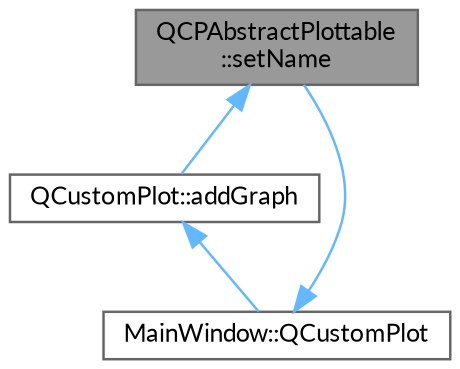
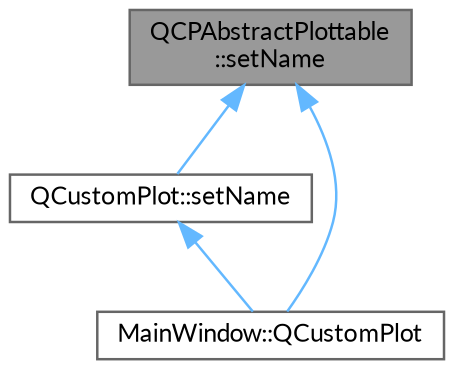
edge "QCPAbstractPlottable ::setName" -> "MainWindow::QCustomPlot": reversed
node "QCustomPlot::addGraph": label "QCustomPlot::addGraph" -> "QCustomPlot::setName"
